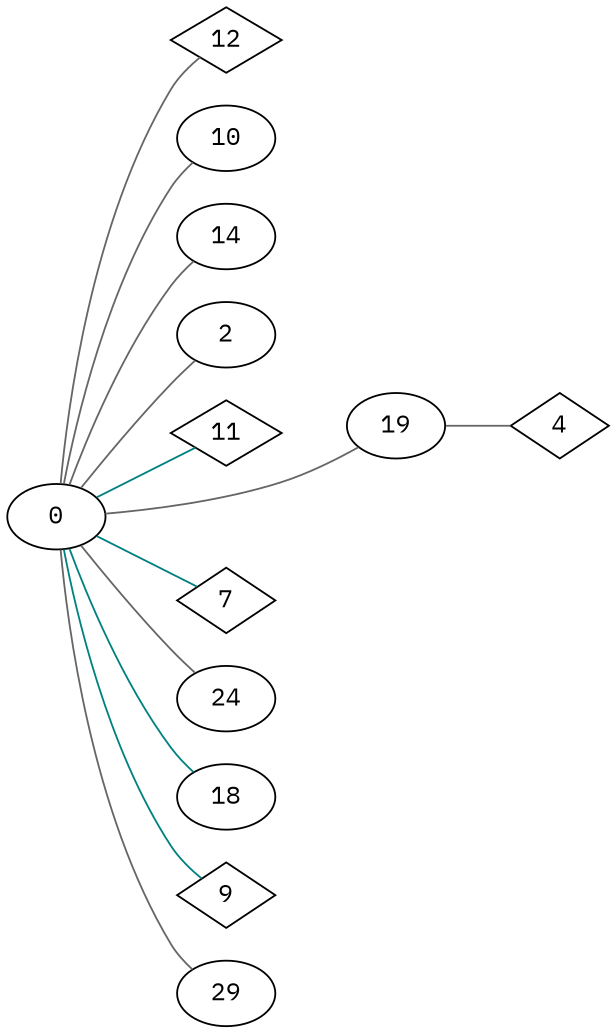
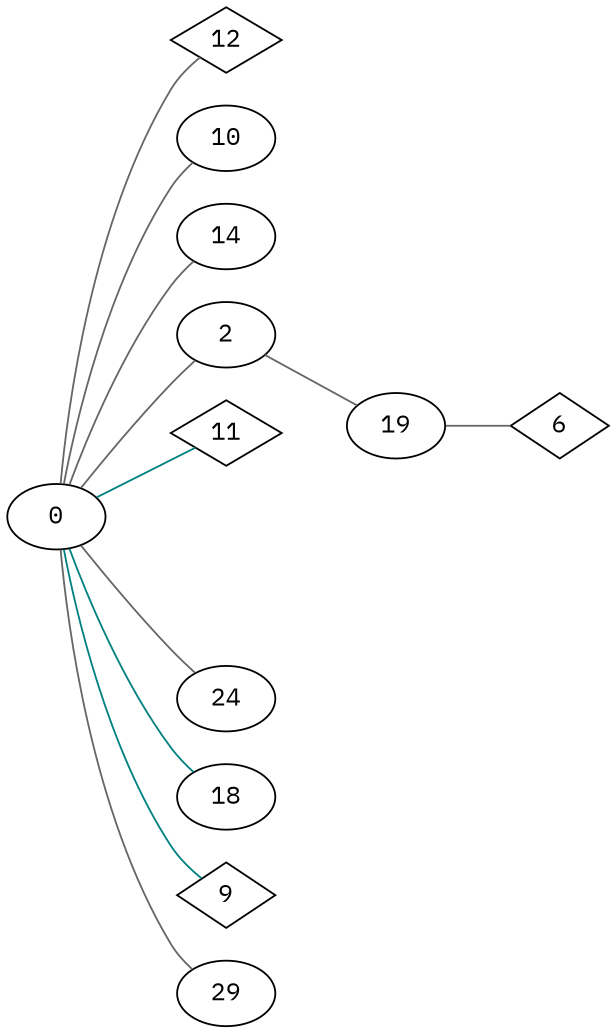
node "4": label "4" -> "6"
edge "19" -- "0": now "19" -- "2"
node "7": removed
